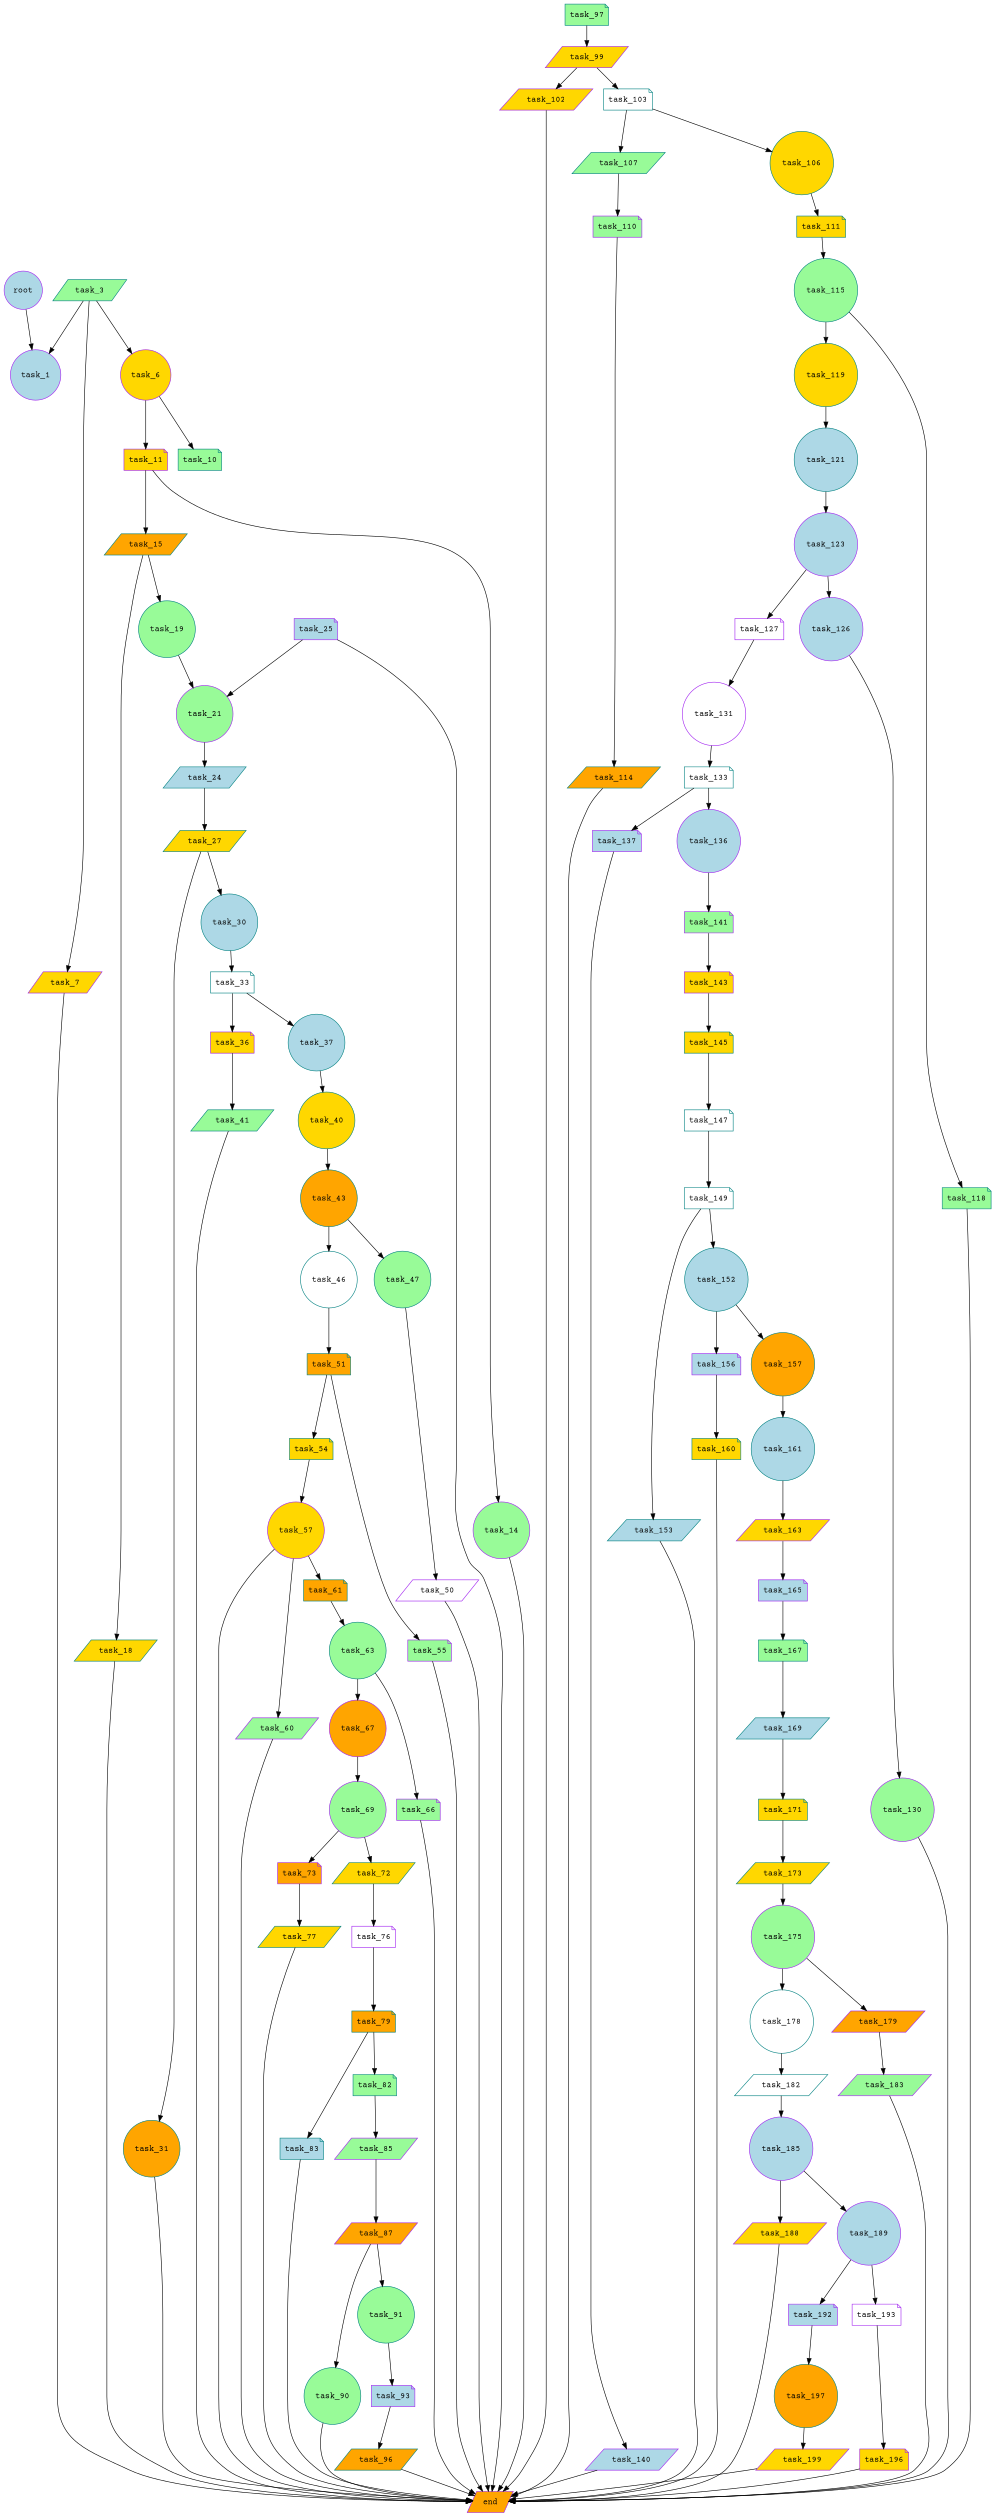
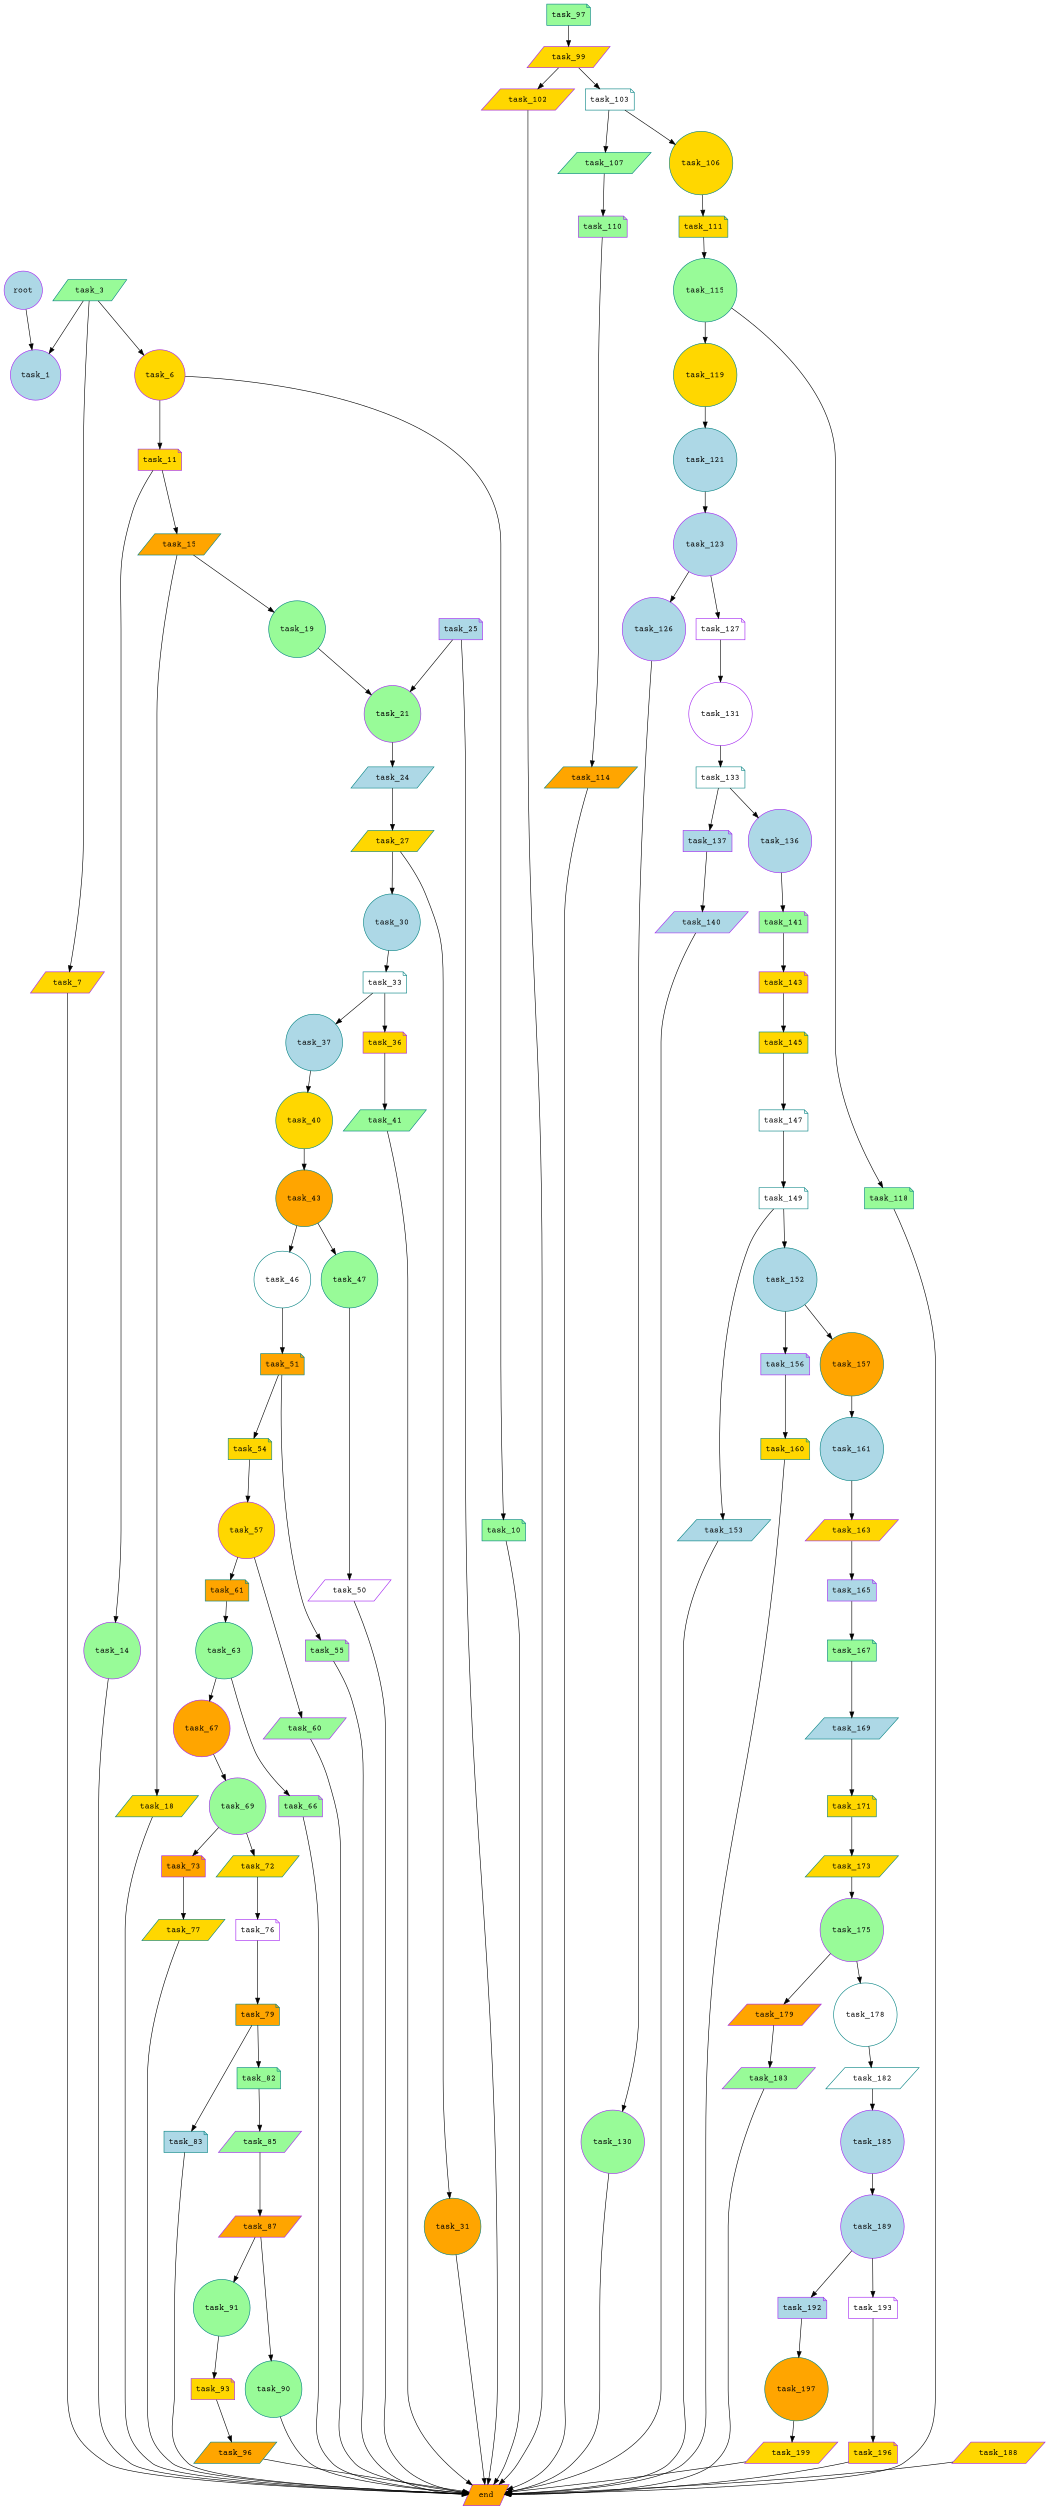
edge "task_57" -> "end": now "task_10" -> "end"
edge "task_185" -> "task_188": removed
node "task_93": fillcolor lightblue -> gold
